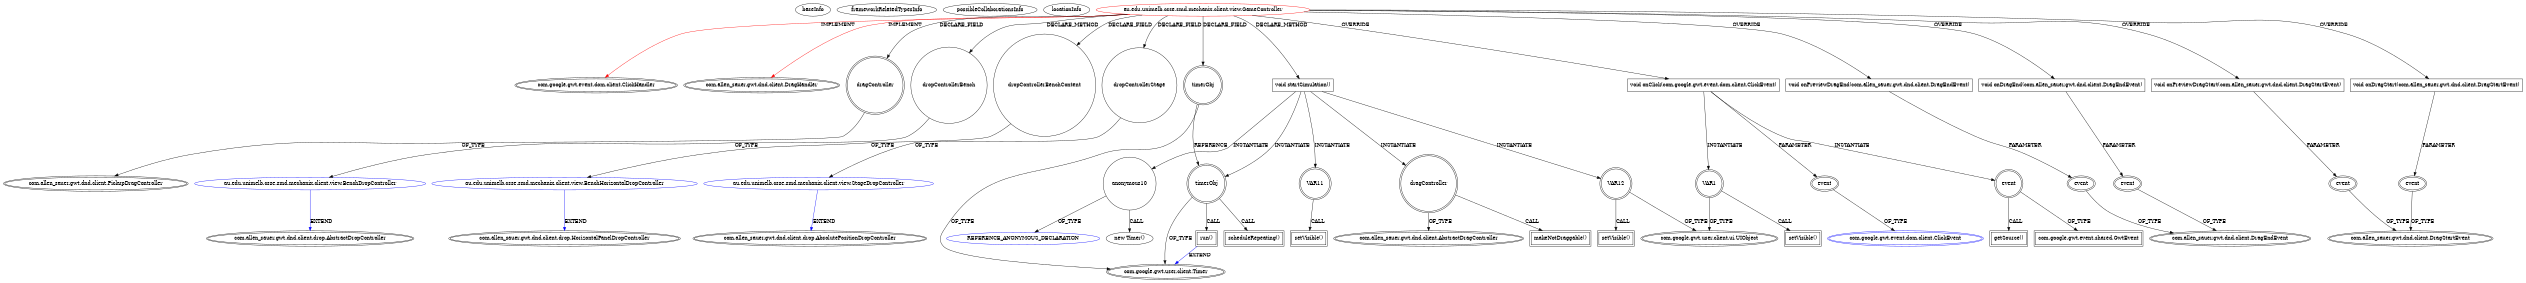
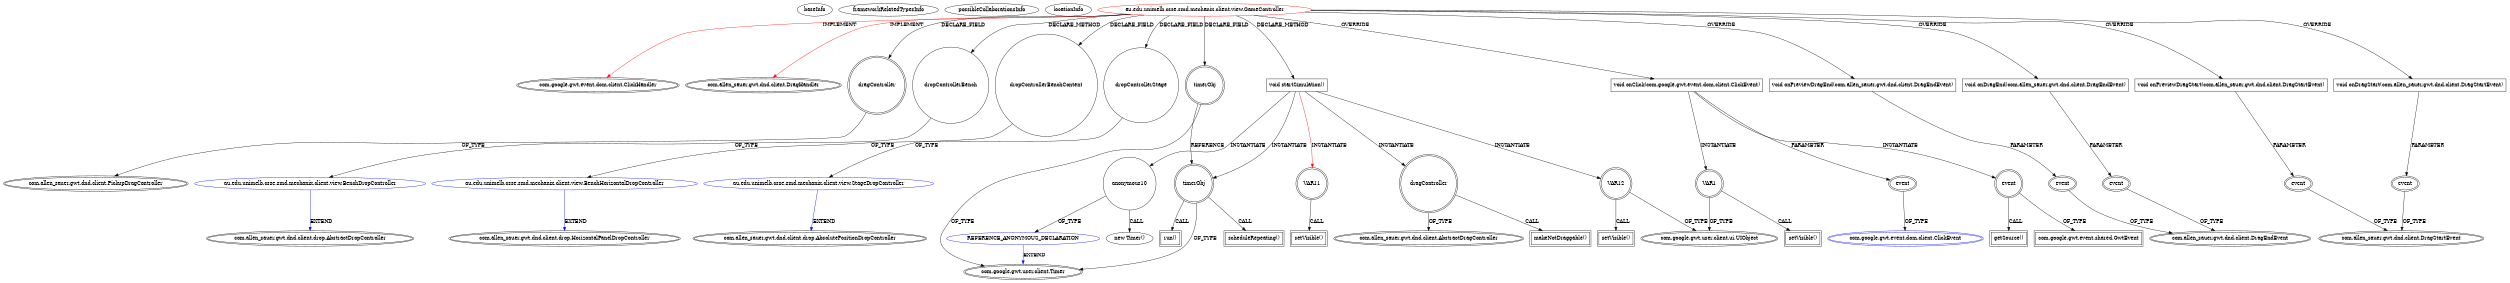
edge "void startSimulation()" -> "VAR11": color black -> red
edge "run()" -> "com.google.gwt.user.client.Timer": now "REFERENCE_ANONYMOUS_DECLARATION" -> "com.google.gwt.user.client.Timer"
